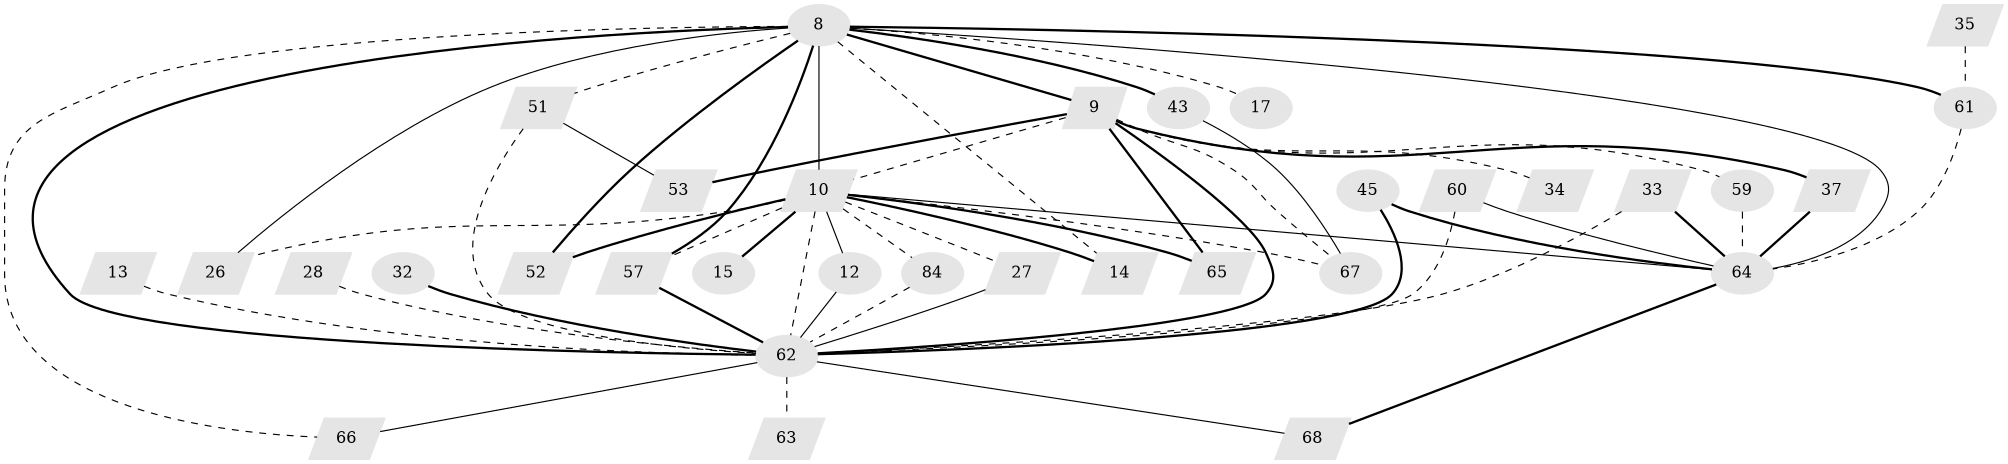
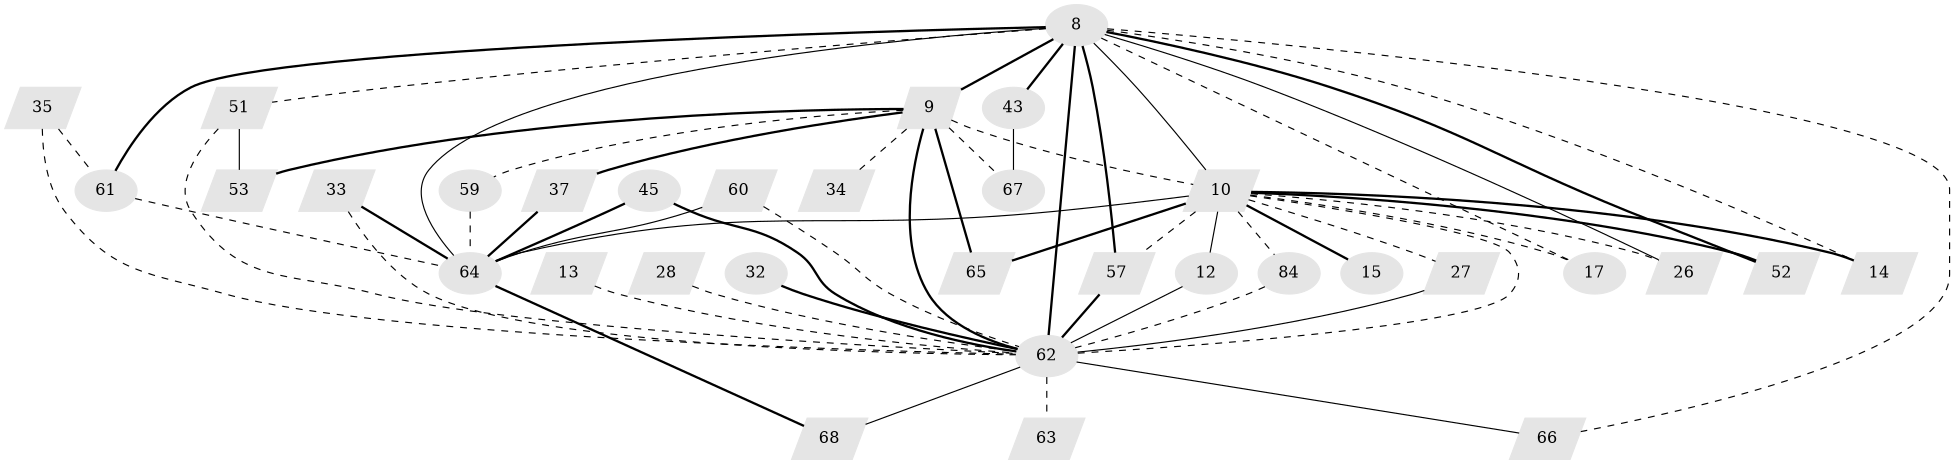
edge "10" -- "67": now "10" -- "17"
edge "35" -- "62": added
